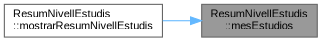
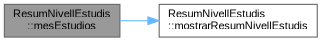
edge "ResumNivellEstudis ::mostrarResumNivellEstudis" -> "ResumNivellEstudis ::mesEstudios": reversed
